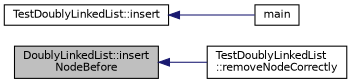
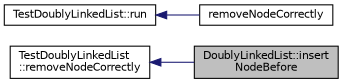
node "TestDoublyLinkedList::insert": label "TestDoublyLinkedList::insert" -> "TestDoublyLinkedList::run"
node "main": label "main" -> "removeNodeCorrectly"
edge "TestDoublyLinkedList ::removeNodeCorrectly" -> "DoublyLinkedList::insert NodeBefore": reversed
